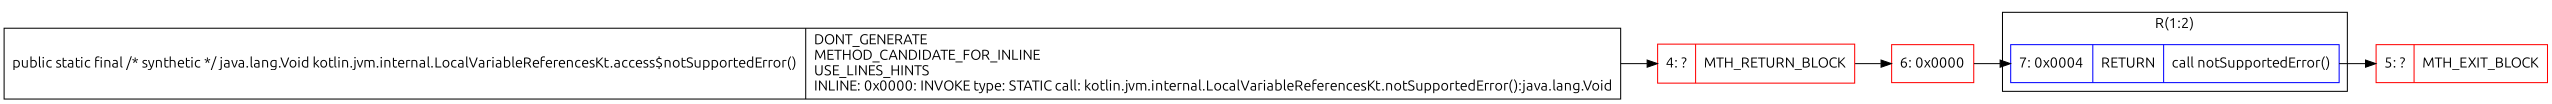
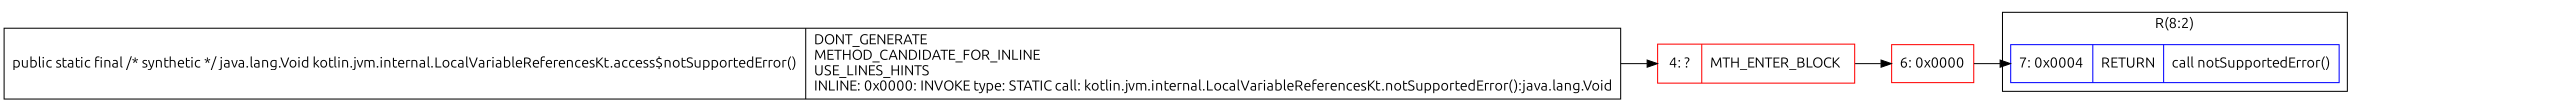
cluster "R(1:2)": label "R(1:2)" -> "R(8:2)"
node "4: ?": text "MTH_RETURN_BLOCK" -> "MTH_ENTER_BLOCK"
node "5: ?": removed
